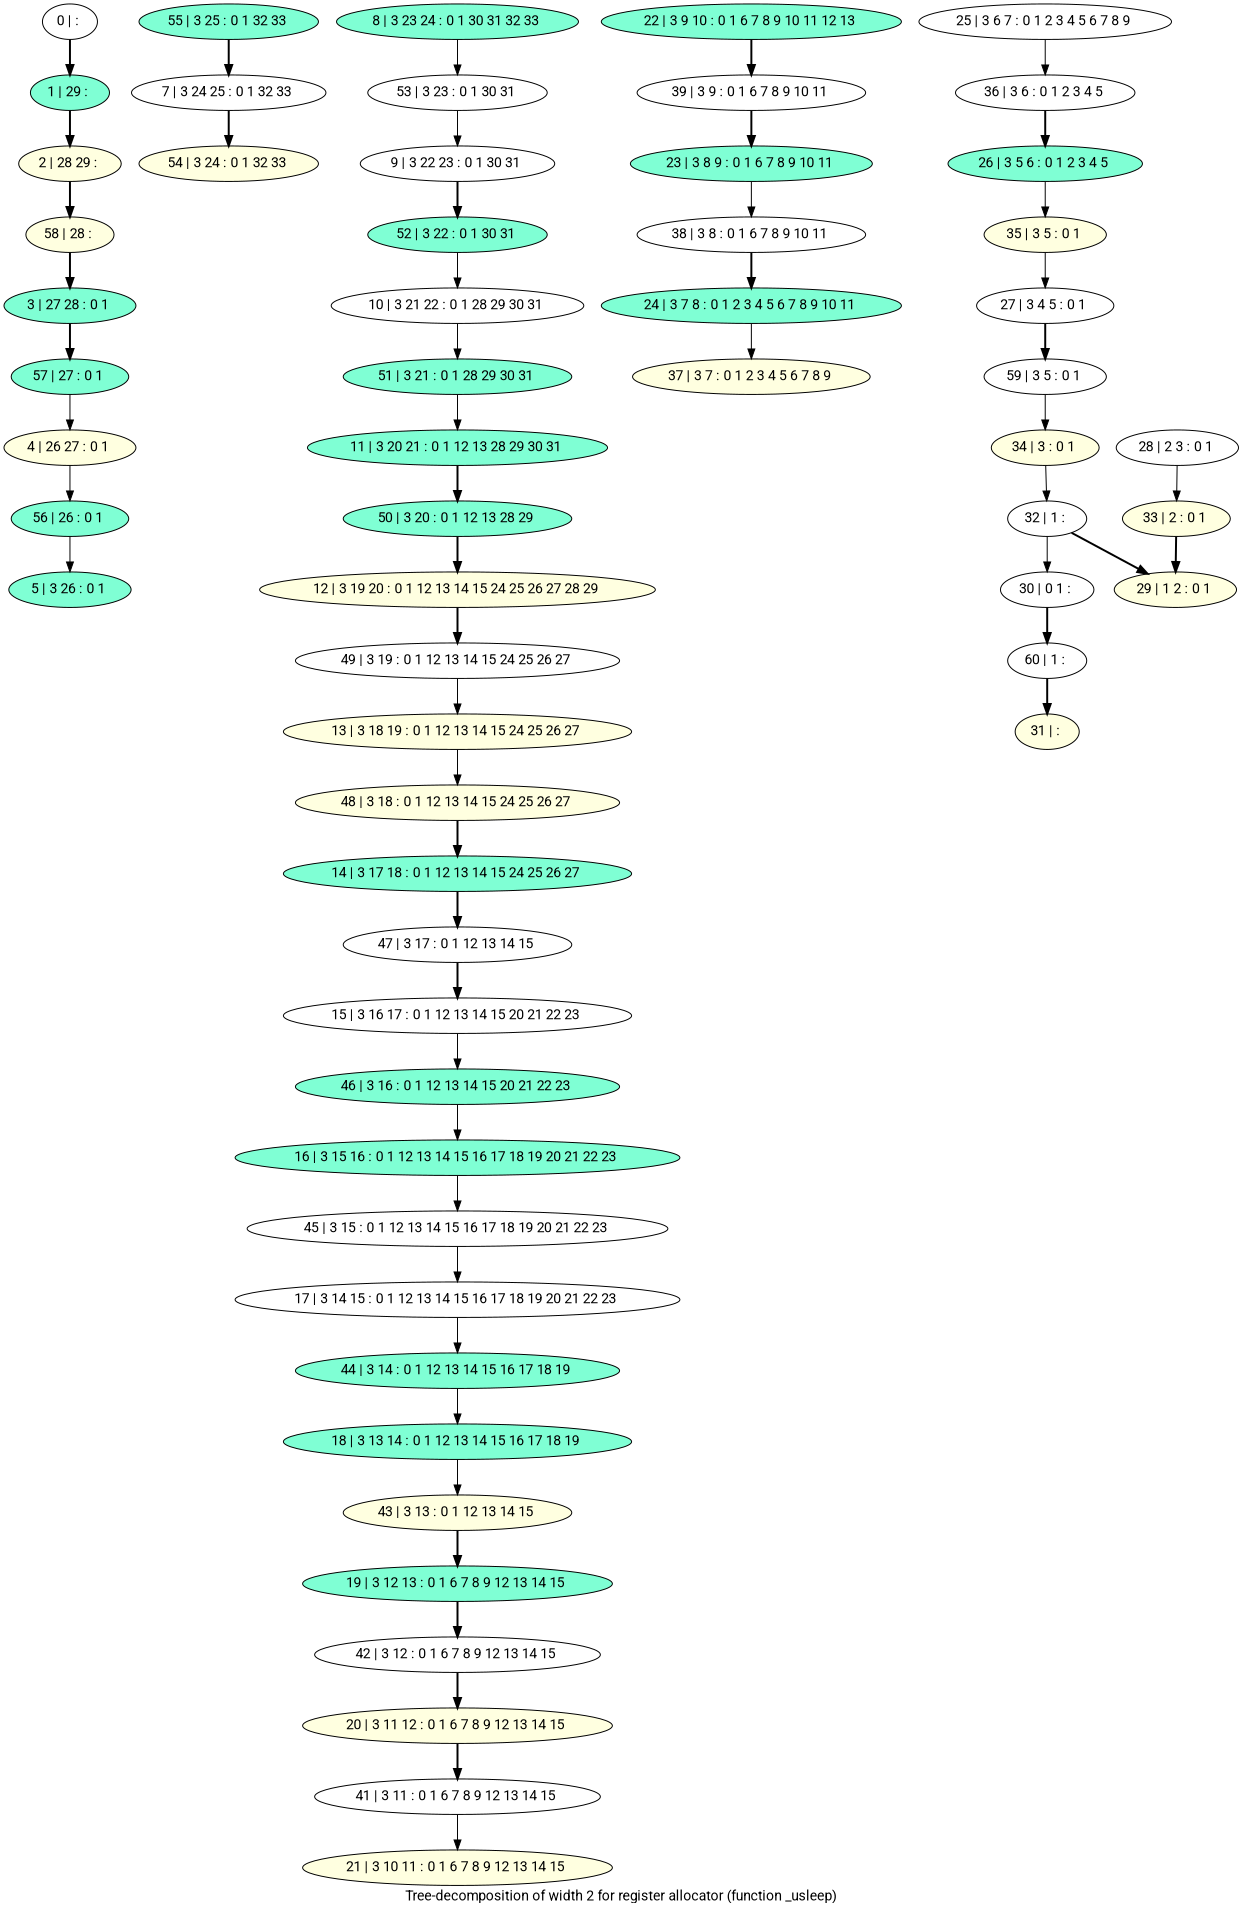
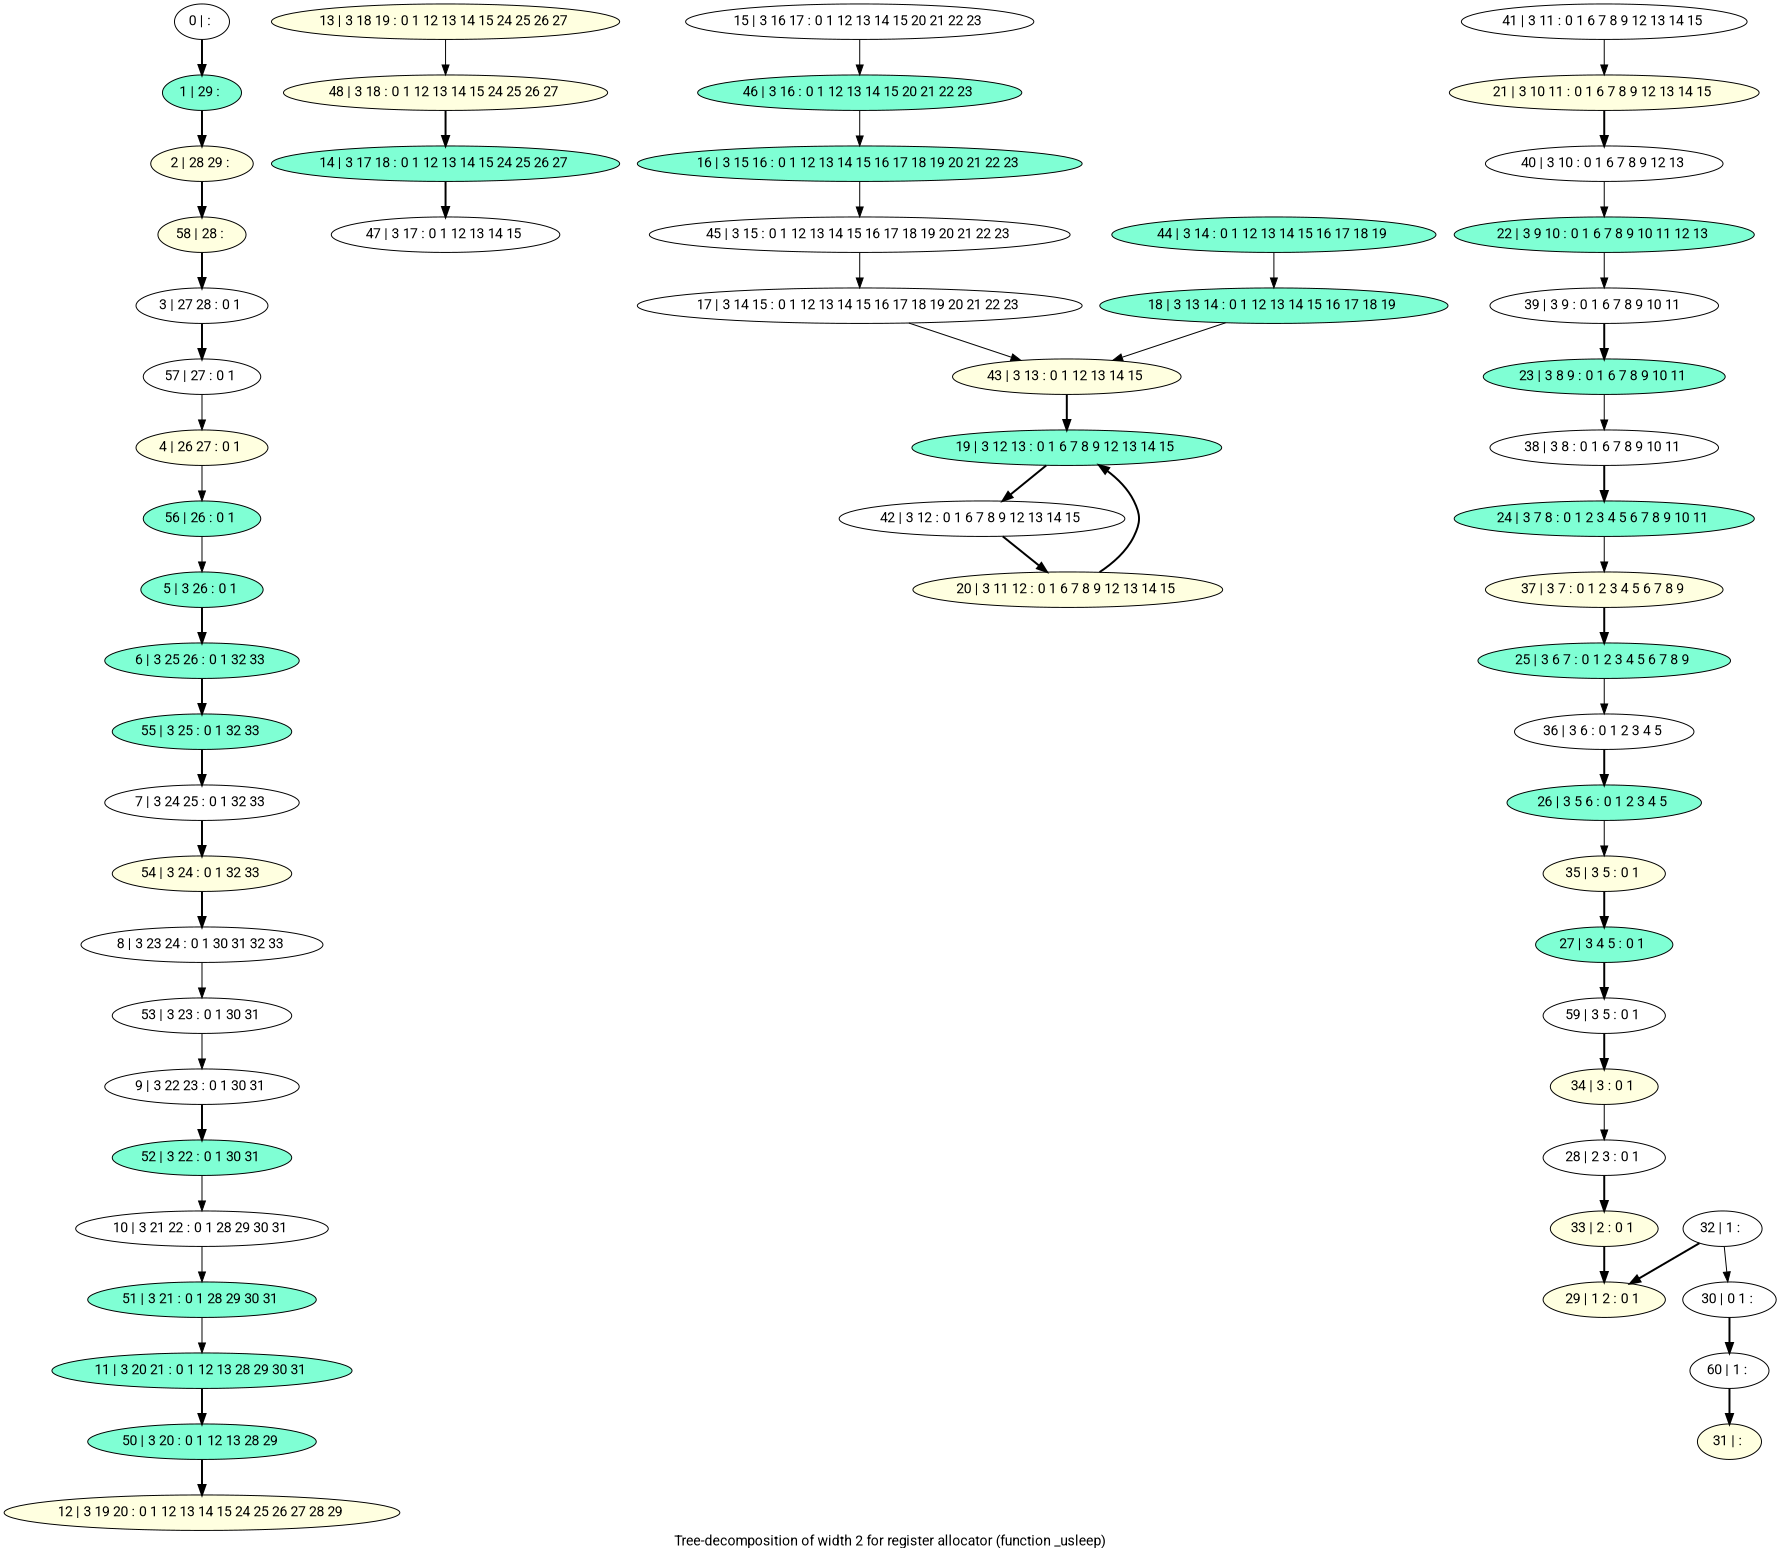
node "8 | 3 23 24 : 0 1 30 31 32 33": fillcolor aquamarine -> white
node "25 | 3 6 7 : 0 1 2 3 4 5 6 7 8 9": fillcolor white -> aquamarine
edge "22 | 3 9 10 : 0 1 6 7 8 9 10 11 12 13" -> "39 | 3 9 : 0 1 6 7 8 9 10 11": style bold -> solid
node "40 | 3 10 : 0 1 6 7 8 9 12 13": added
edge "35 | 3 5 : 0 1" -> "27 | 3 4 5 : 0 1": style solid -> bold
node "3 | 27 28 : 0 1": fillcolor aquamarine -> white
node "27 | 3 4 5 : 0 1": fillcolor white -> aquamarine
node "57 | 27 : 0 1": fillcolor aquamarine -> white
edge "59 | 3 5 : 0 1" -> "34 | 3 : 0 1": style solid -> bold
edge "34 | 3 : 0 1" -> "32 | 1 :": now "34 | 3 : 0 1" -> "28 | 2 3 : 0 1"
edge "28 | 2 3 : 0 1" -> "33 | 2 : 0 1": style solid -> bold
edge "37 | 3 7 : 0 1 2 3 4 5 6 7 8 9" -> "25 | 3 6 7 : 0 1 2 3 4 5 6 7 8 9": added
node "6 | 3 25 26 : 0 1 32 33": added
node "49 | 3 19 : 0 1 12 13 14 15 24 25 26 27": removed
edge "54 | 3 24 : 0 1 32 33" -> "8 | 3 23 24 : 0 1 30 31 32 33": added
edge "47 | 3 17 : 0 1 12 13 14 15" -> "15 | 3 16 17 : 0 1 12 13 14 15 20 21 22 23": removed
edge "17 | 3 14 15 : 0 1 12 13 14 15 16 17 18 19 20 21 22 23" -> "44 | 3 14 : 0 1 12 13 14 15 16 17 18 19": now "17 | 3 14 15 : 0 1 12 13 14 15 16 17 18 19 20 21 22 23" -> "43 | 3 13 : 0 1 12 13 14 15"
edge "20 | 3 11 12 : 0 1 6 7 8 9 12 13 14 15" -> "41 | 3 11 : 0 1 6 7 8 9 12 13 14 15": now "20 | 3 11 12 : 0 1 6 7 8 9 12 13 14 15" -> "19 | 3 12 13 : 0 1 6 7 8 9 12 13 14 15"
